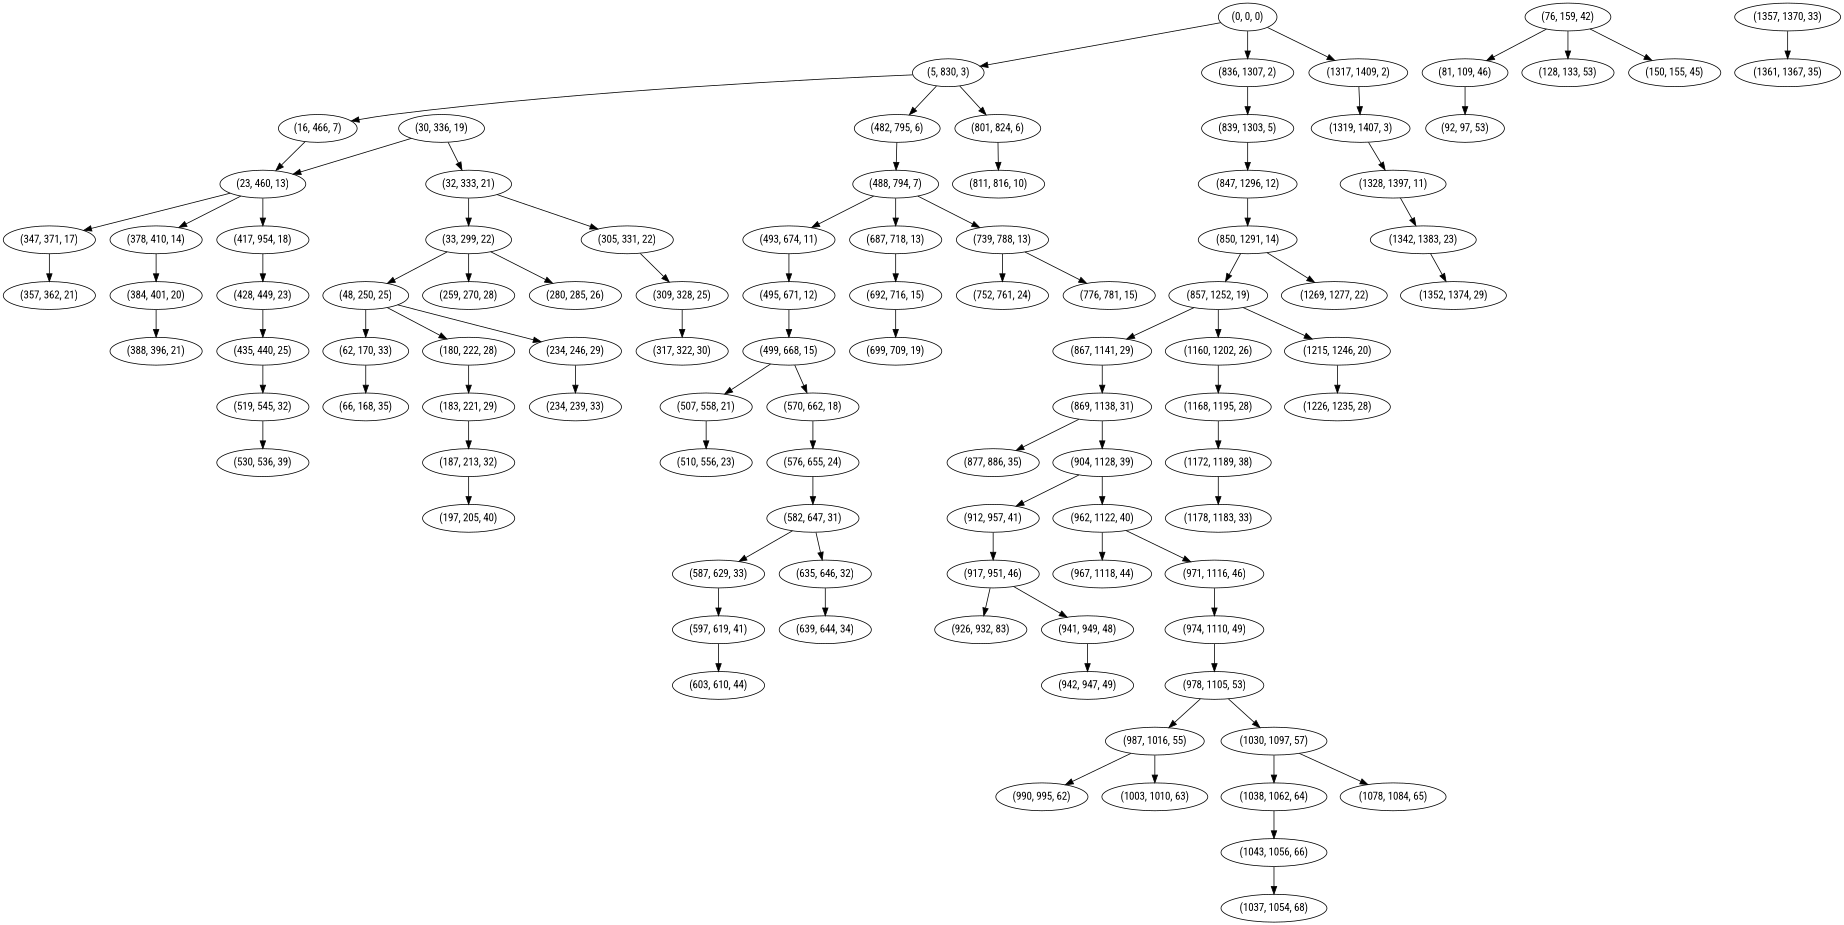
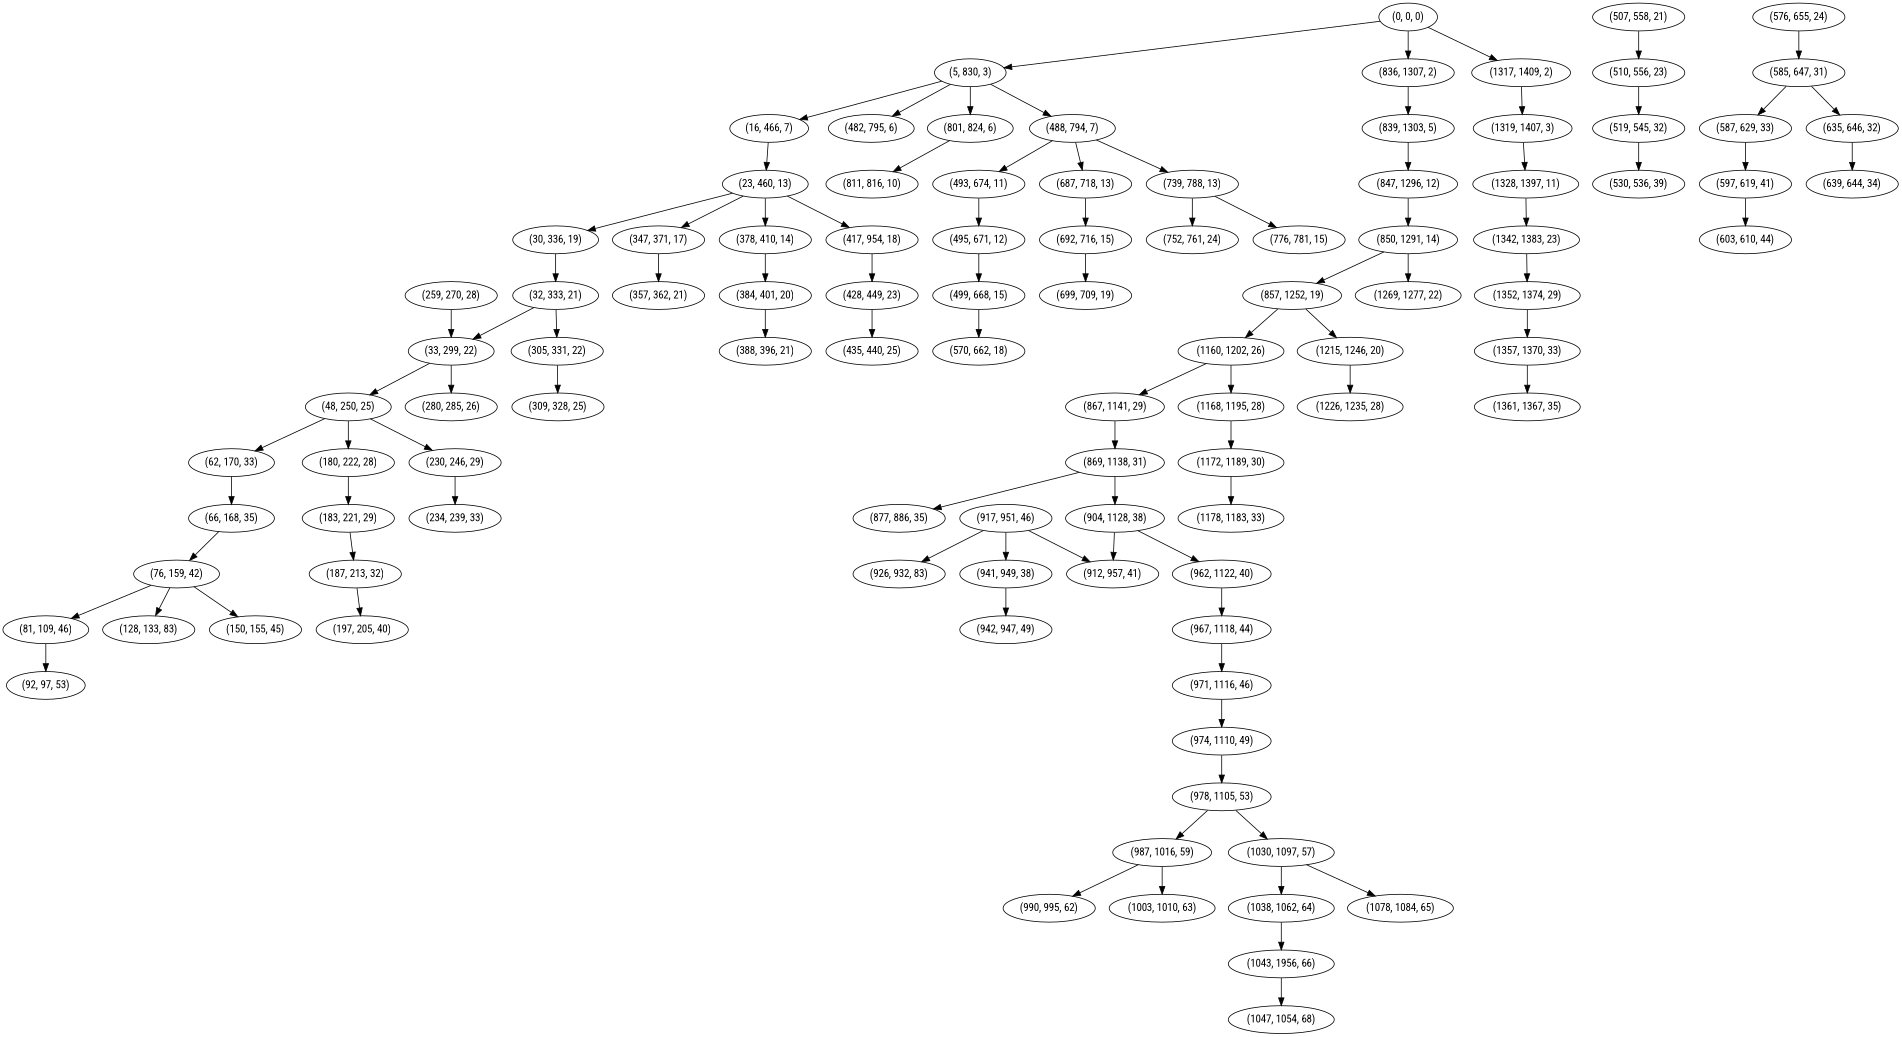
node "(128, 133, 53)": label "(128, 133, 53)" -> "(128, 133, 83)"
edge "(482, 795, 6)" -> "(488, 794, 7)": now "(5, 830, 3)" -> "(488, 794, 7)"
edge "(30, 336, 19)" -> "(23, 460, 13)": reversed
edge "(33, 299, 22)" -> "(259, 270, 28)": reversed
edge "(1352, 1374, 29)" -> "(1357, 1370, 33)": added
edge "(857, 1252, 19)" -> "(867, 1141, 29)": now "(1160, 1202, 26)" -> "(867, 1141, 29)"
node "(234, 246, 29)": label "(234, 246, 29)" -> "(230, 246, 29)"
node "(317, 322, 30)": removed
edge "(435, 440, 25)" -> "(519, 545, 32)": now "(510, 556, 23)" -> "(519, 545, 32)"
edge "(499, 668, 15)" -> "(507, 558, 21)": removed
edge "(570, 662, 18)" -> "(576, 655, 24)": removed
node "(904, 1128, 39)": label "(904, 1128, 39)" -> "(904, 1128, 38)"
node "(1172, 1189, 38)": label "(1172, 1189, 38)" -> "(1172, 1189, 30)"
node "(582, 647, 31)": label "(582, 647, 31)" -> "(585, 647, 31)"
edge "(912, 957, 41)" -> "(917, 951, 46)": reversed
edge "(66, 168, 35)" -> "(76, 159, 42)": added
edge "(962, 1122, 40)" -> "(971, 1116, 46)": now "(967, 1118, 44)" -> "(971, 1116, 46)"
node "(941, 949, 48)": label "(941, 949, 48)" -> "(941, 949, 38)"
node "(987, 1016, 55)": label "(987, 1016, 55)" -> "(987, 1016, 59)"
node "(1043, 1056, 66)": label "(1043, 1056, 66)" -> "(1043, 1956, 66)"
node "(1037, 1054, 68)": label "(1037, 1054, 68)" -> "(1047, 1054, 68)"
